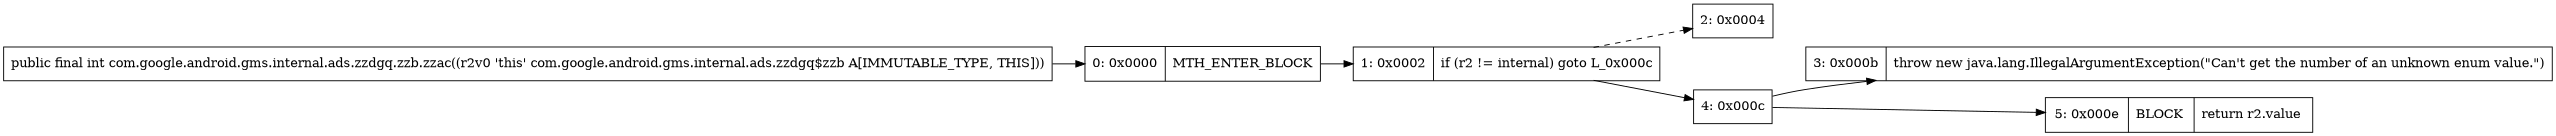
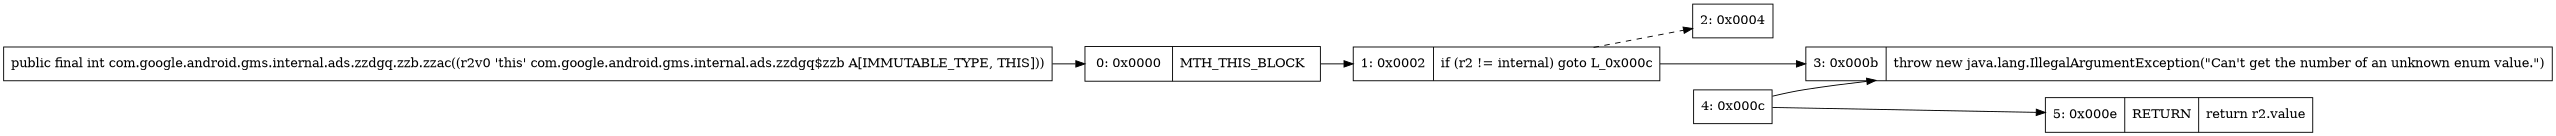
node "0: 0x0000": text "MTH_ENTER_BLOCK" -> "MTH_THIS_BLOCK"
edge "1: 0x0002" -> "4: 0x000c": now "1: 0x0002" -> "3: 0x000b"
node "5: 0x000e": text "BLOCK" -> "RETURN"
